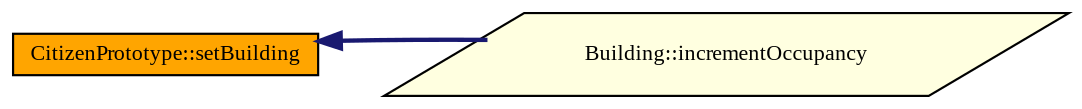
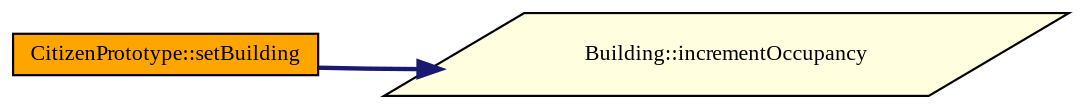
edge "Building::incrementOccupancy" -> "CitizenPrototype::setBuilding": reversed
